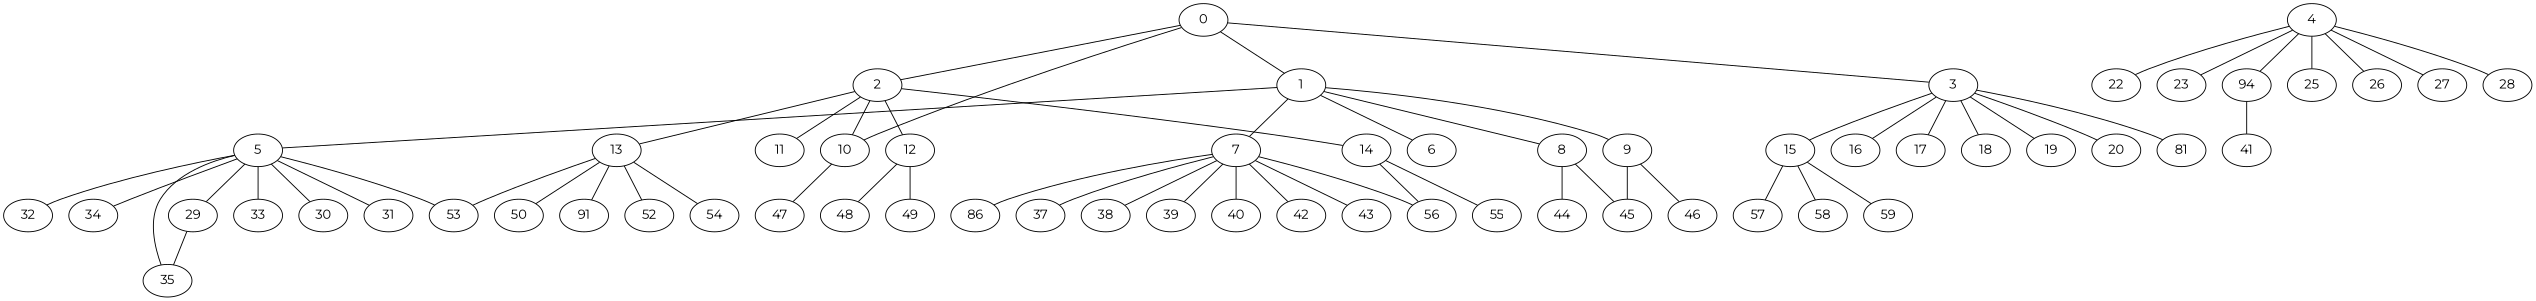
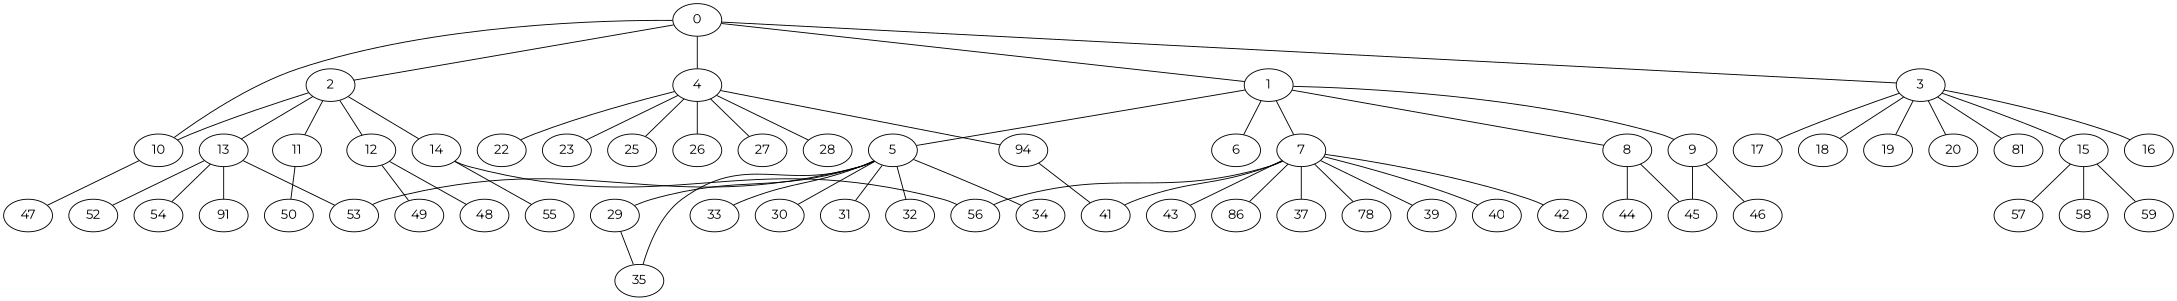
edge "0" -- "4": added
edge "13" -- "50": now "11" -- "50"
edge "7" -- "41": added
node "38": label "38" -> "78"
